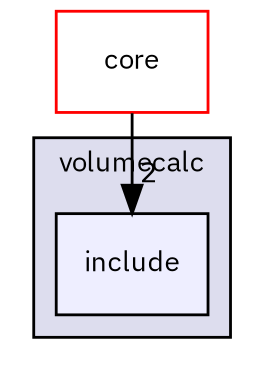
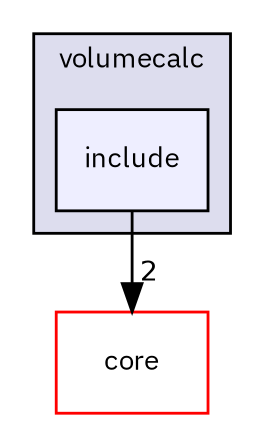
edge "core" -> "include": reversed
